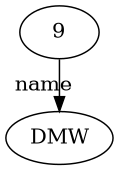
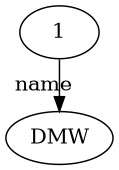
node "9": label "9" -> "1"
